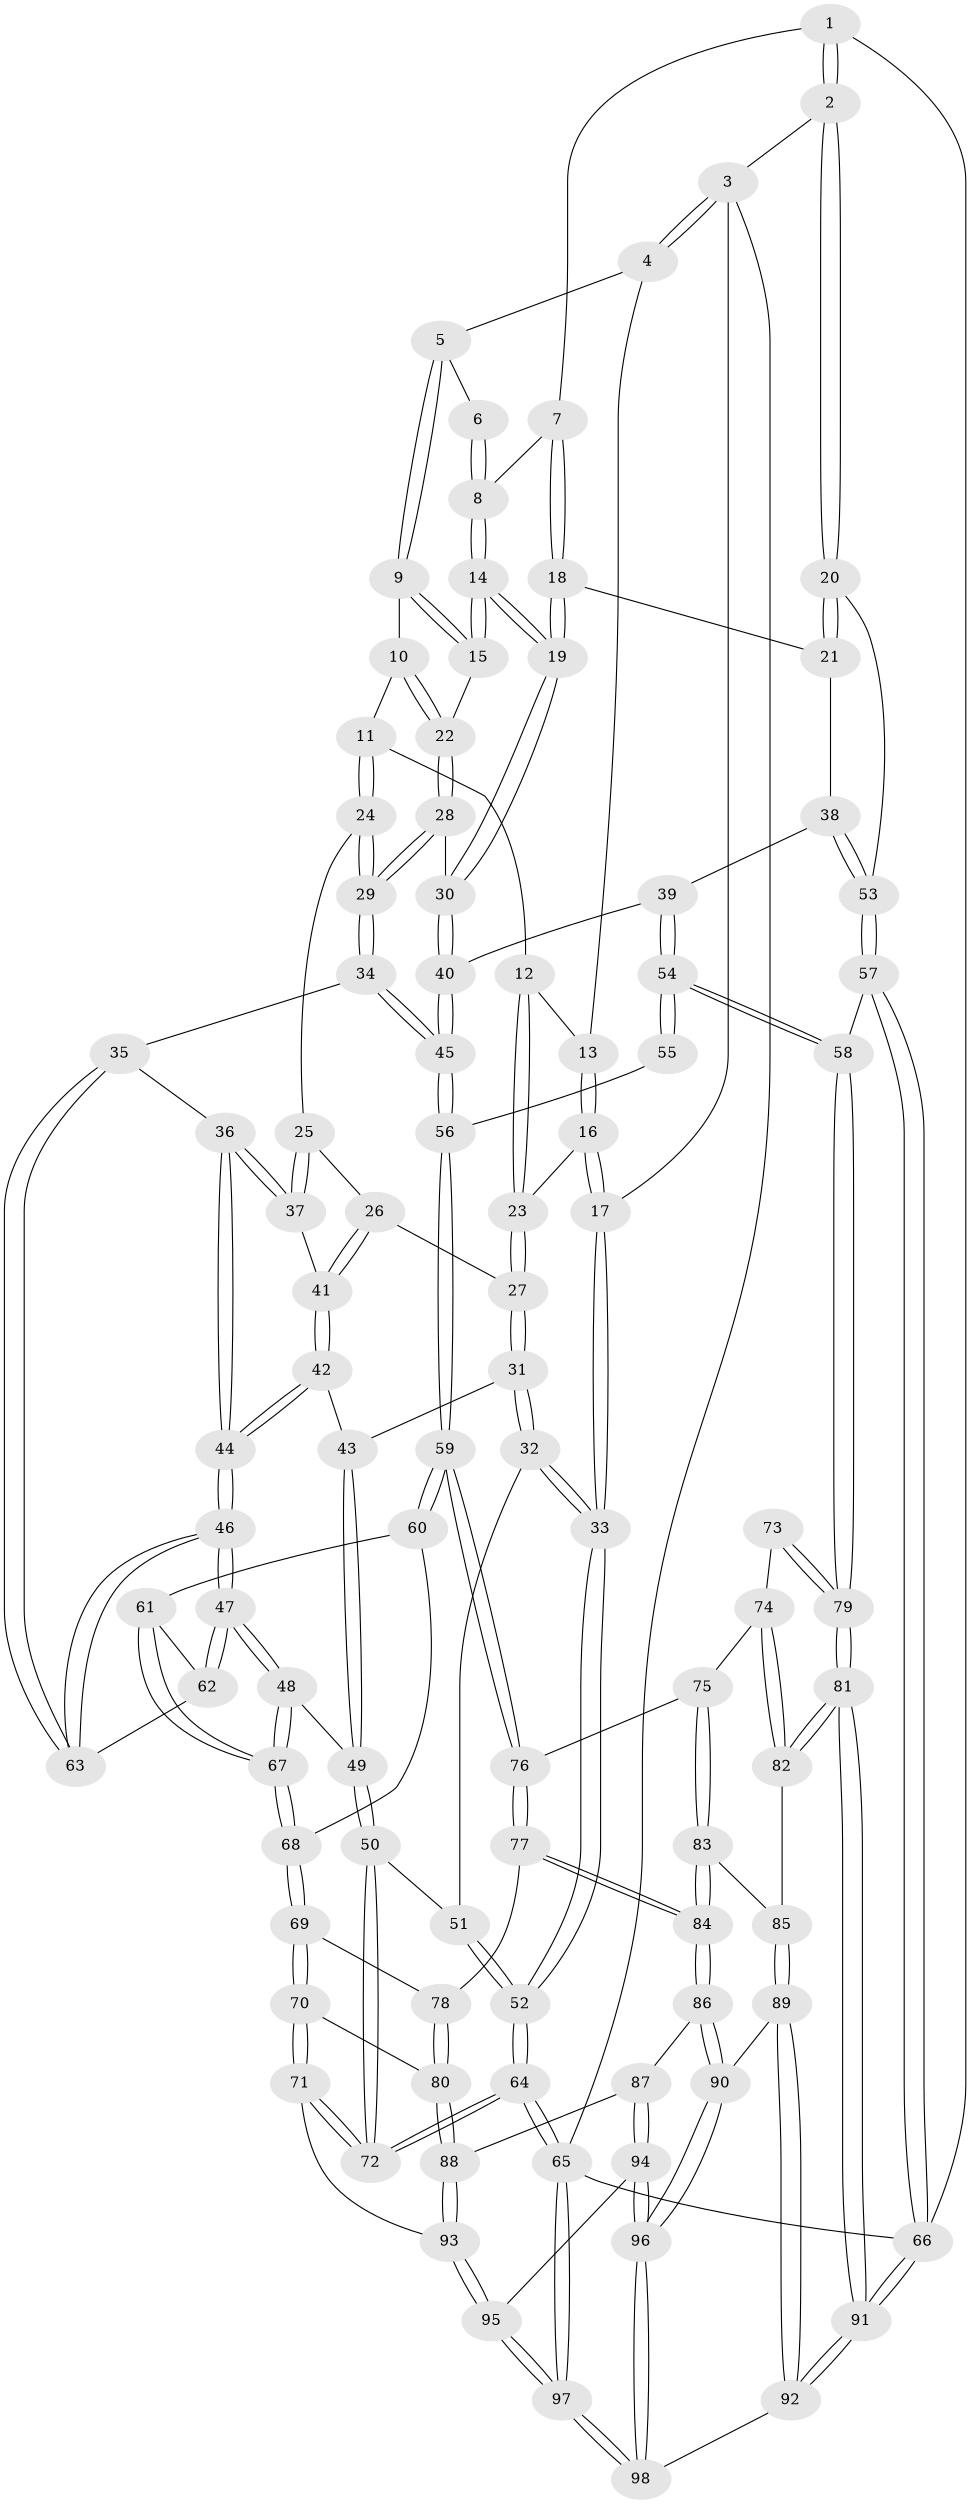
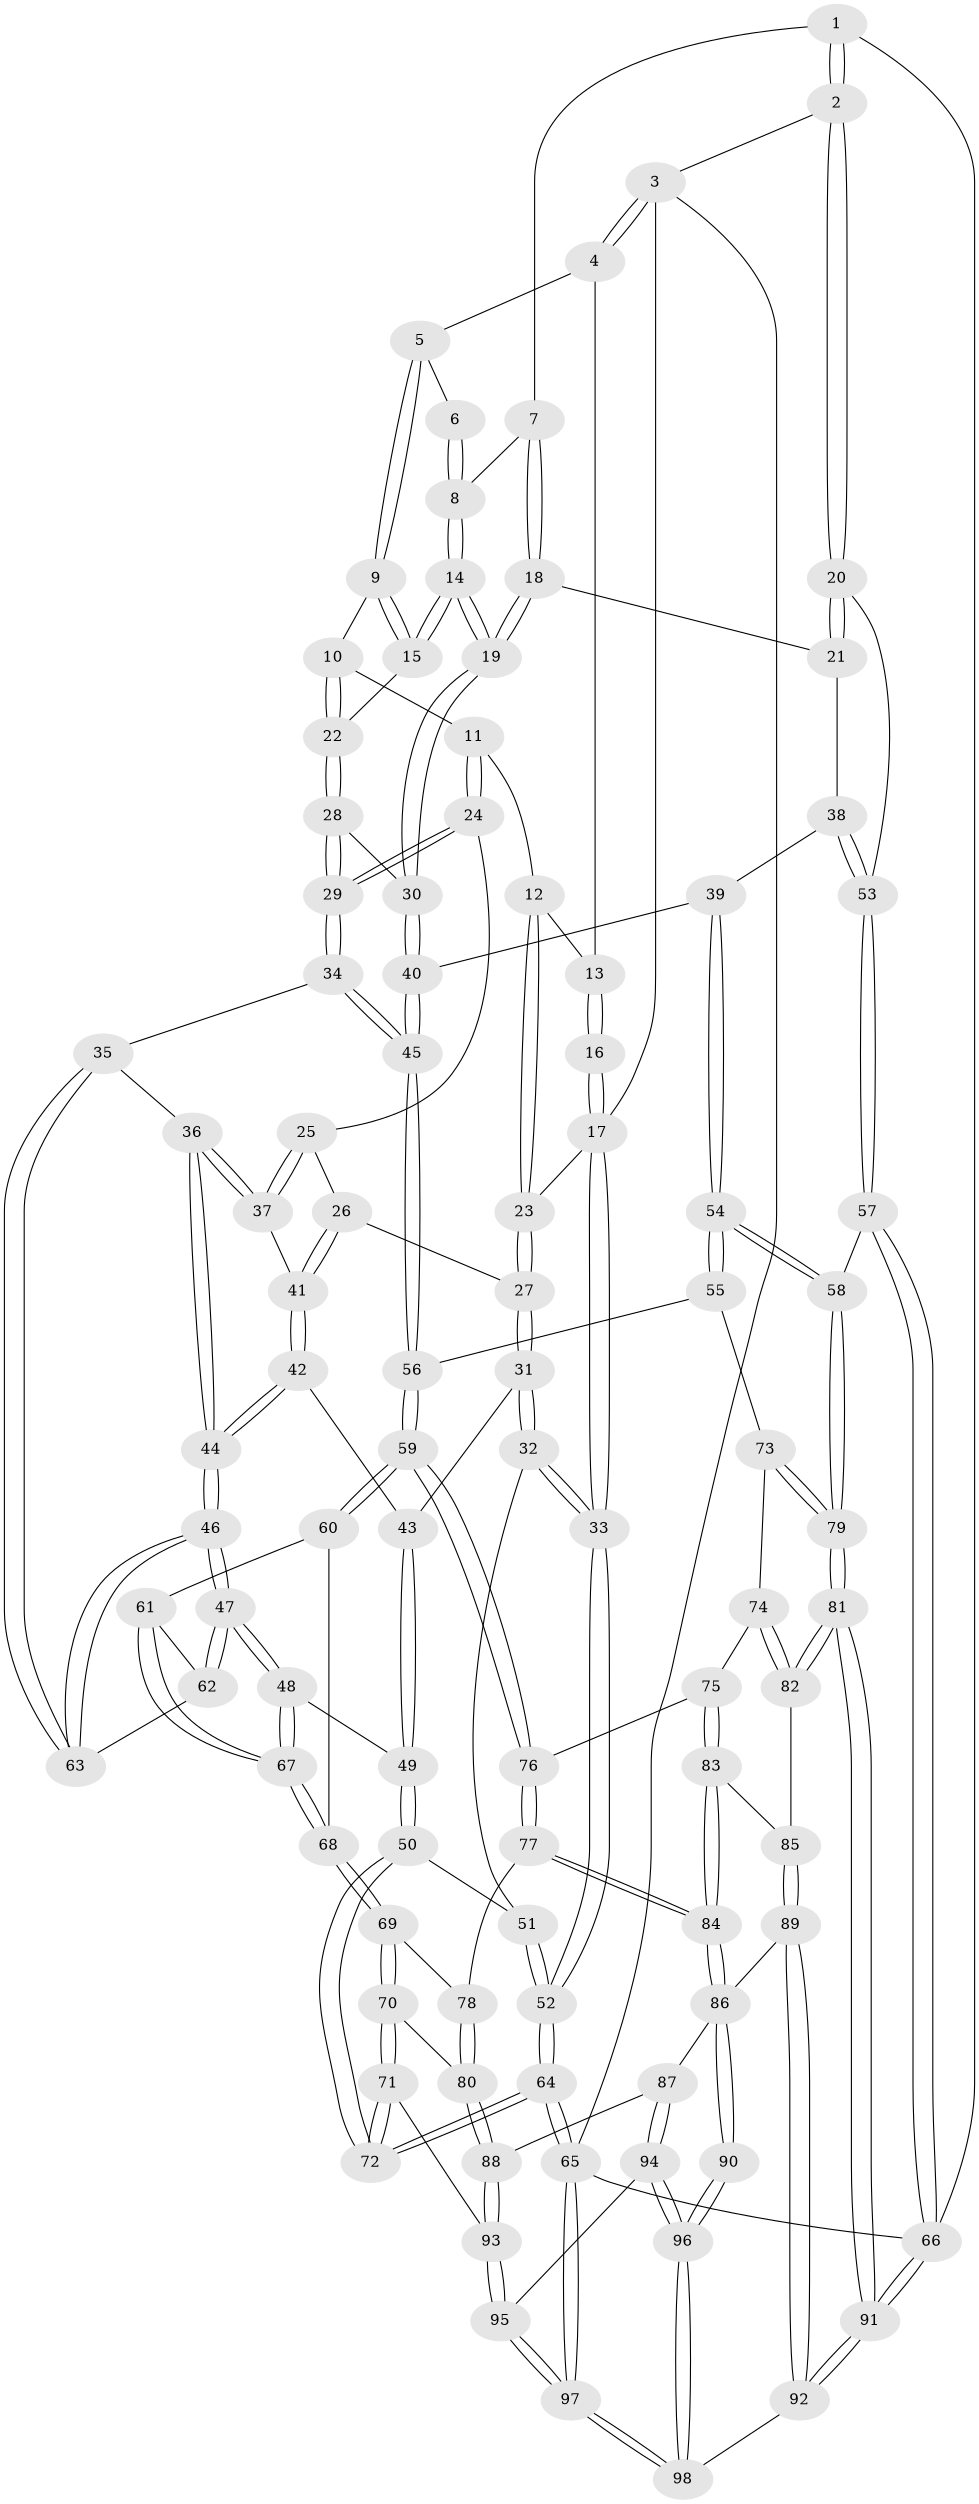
edge "16" -- "23": now "17" -- "23"
edge "55" -- "73": added
edge "89" -- "90": now "89" -- "86"
